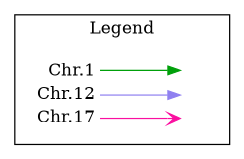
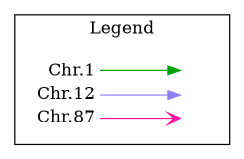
node "Chr.1": text "Chr.17" -> "Chr.87"
